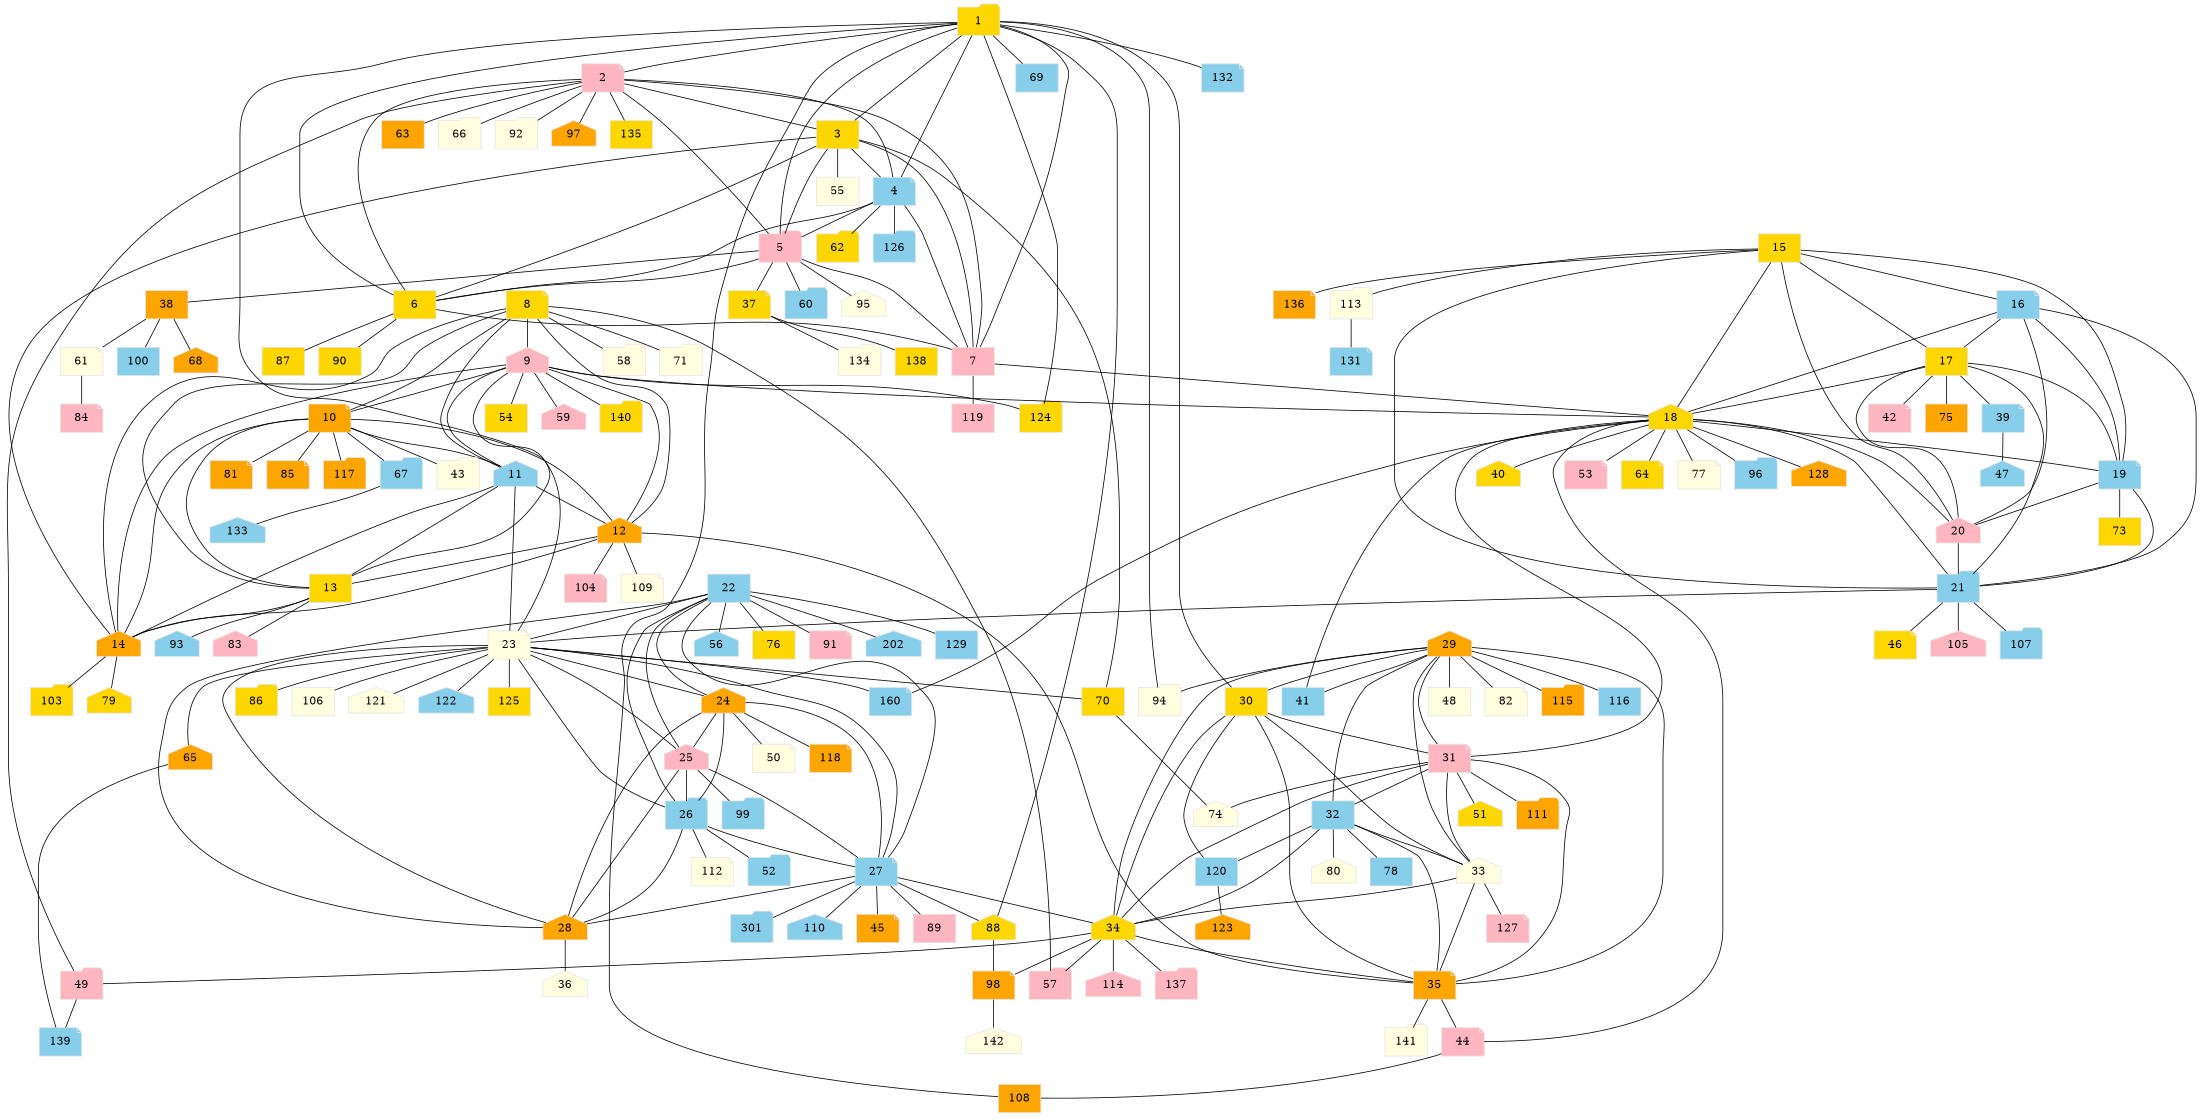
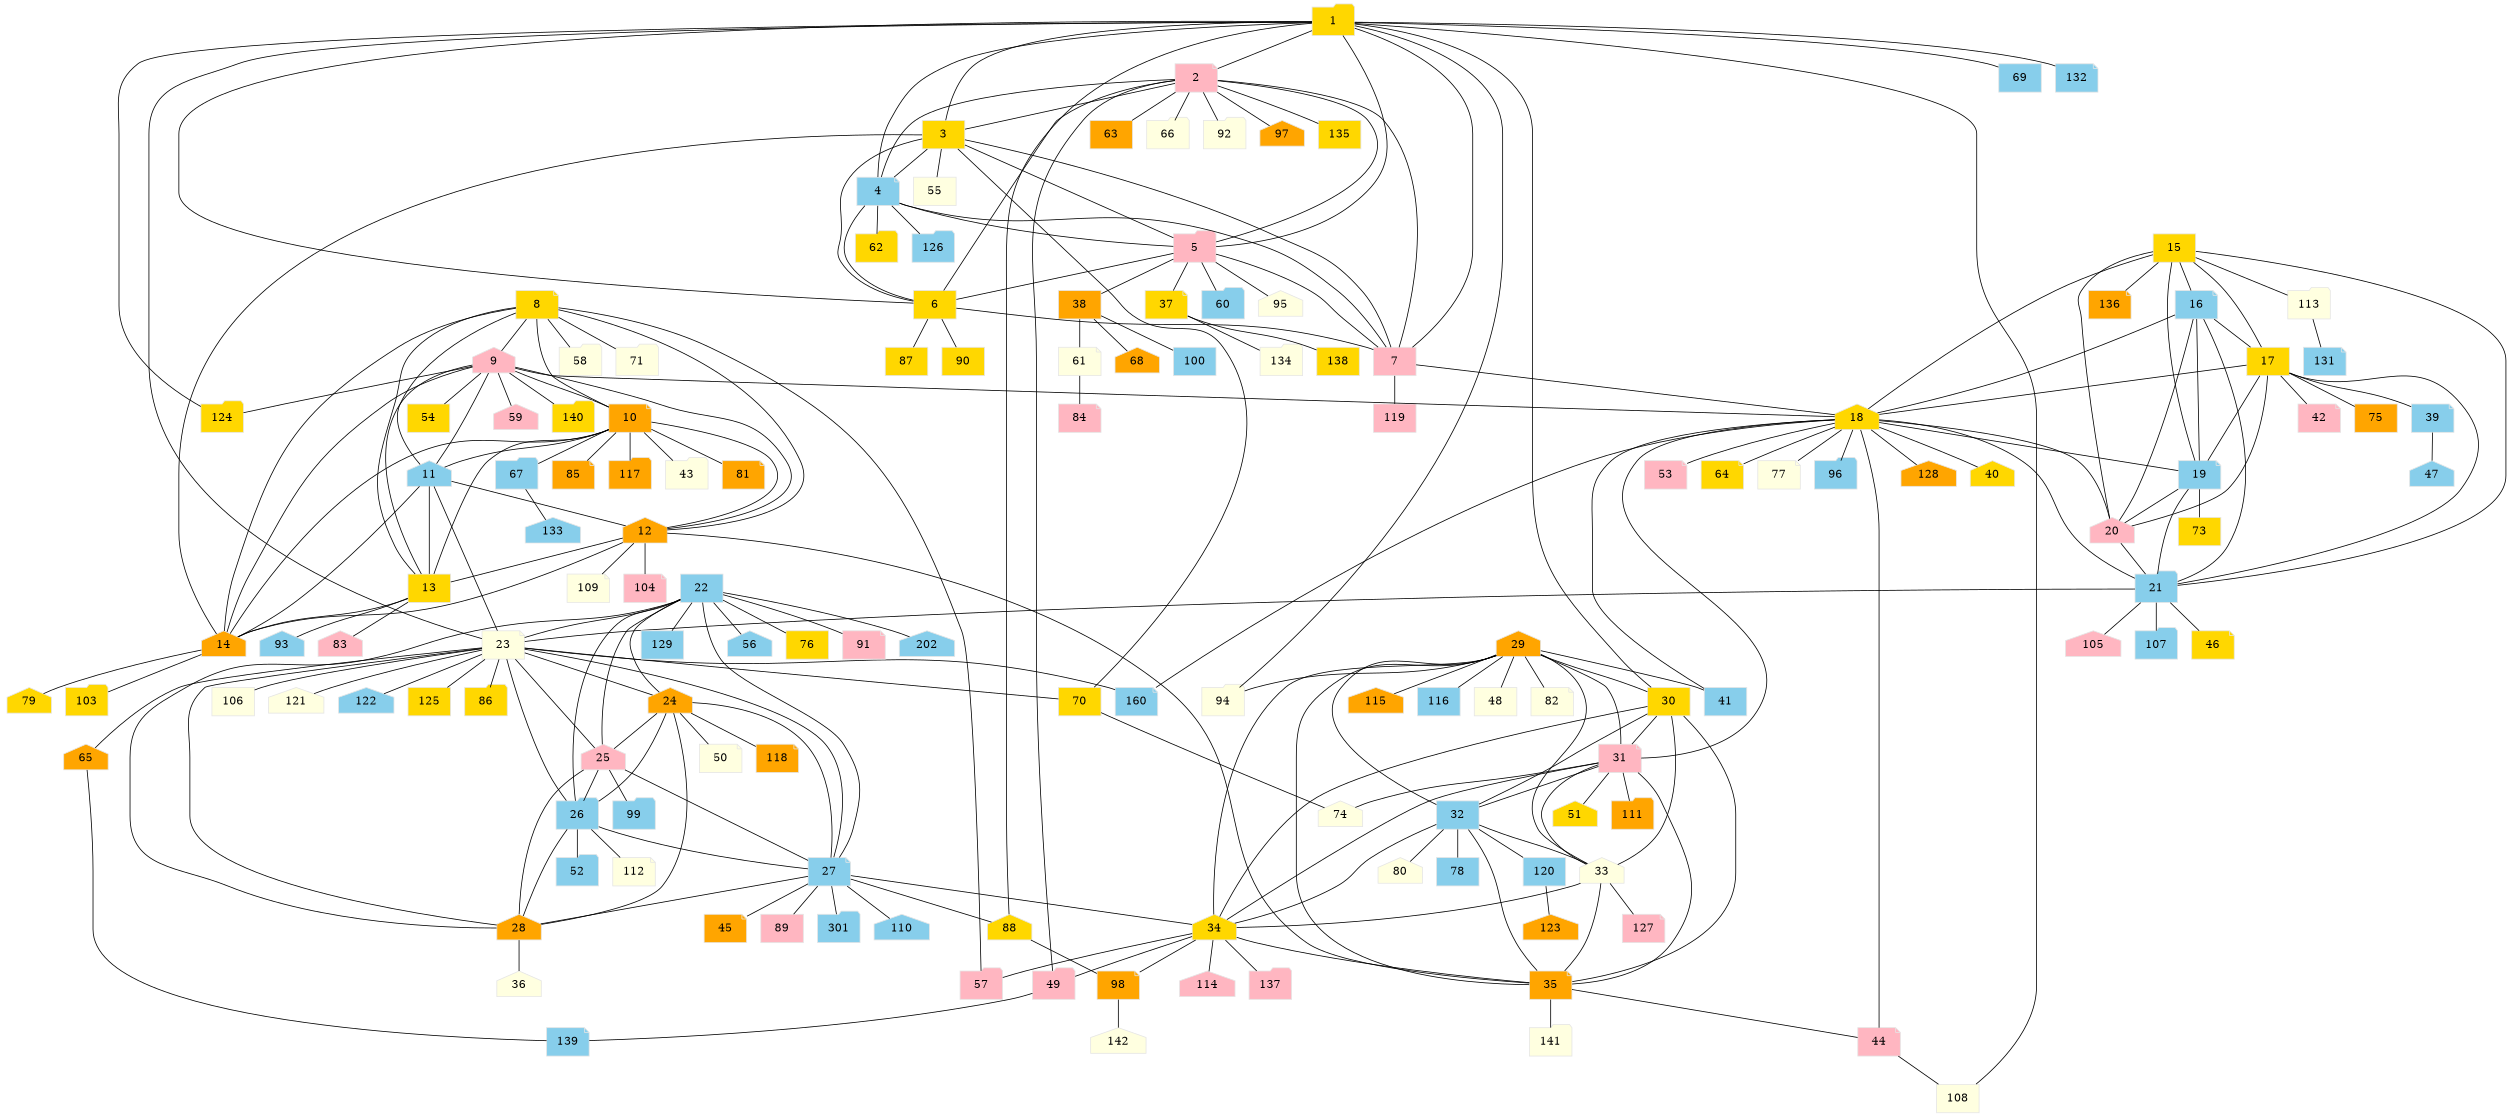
node "115": shape folder -> house
edge "30" -- "120": now "30" -- "32"
node "108": fillcolor orange -> lightyellow
